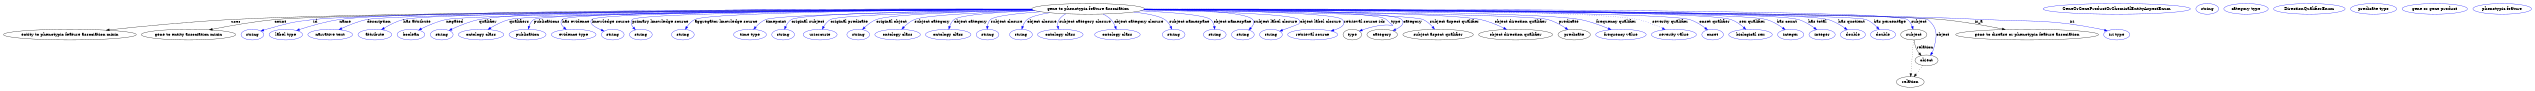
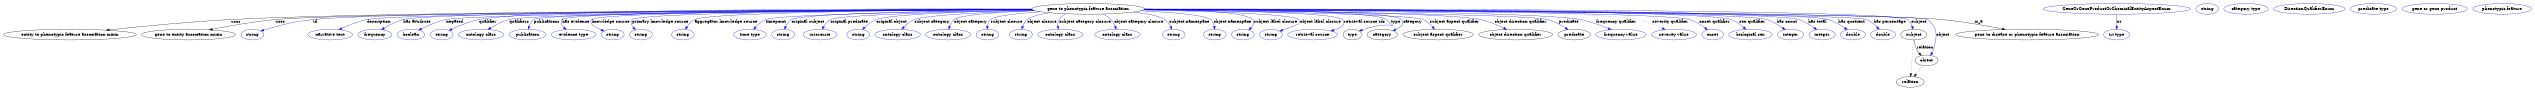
edge "gene to phenotypic feature association" -> "iri type": now "GeneOrGeneProductOrChemicalEntityAspectEnum" -> "iri type"
edge "gene to phenotypic feature association" -> "gene to entity association mixin": label "count" -> "uses"
node "label type": removed
node "attribute": label "attribute" -> "frequency"
